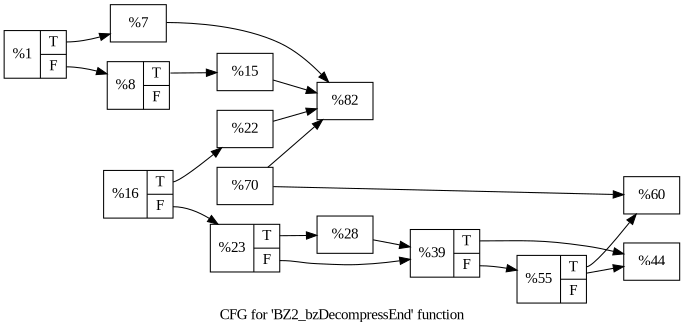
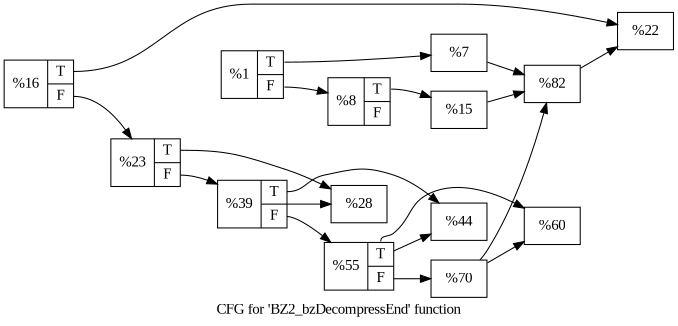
edge "%22" -> "%82": reversed
edge "%28" -> "%39": reversed
edge "%55" -> "%70": added
